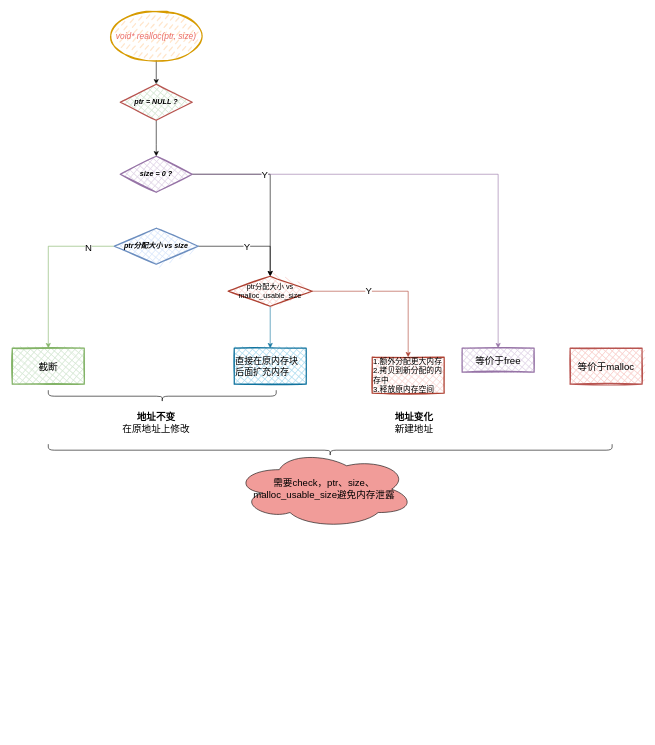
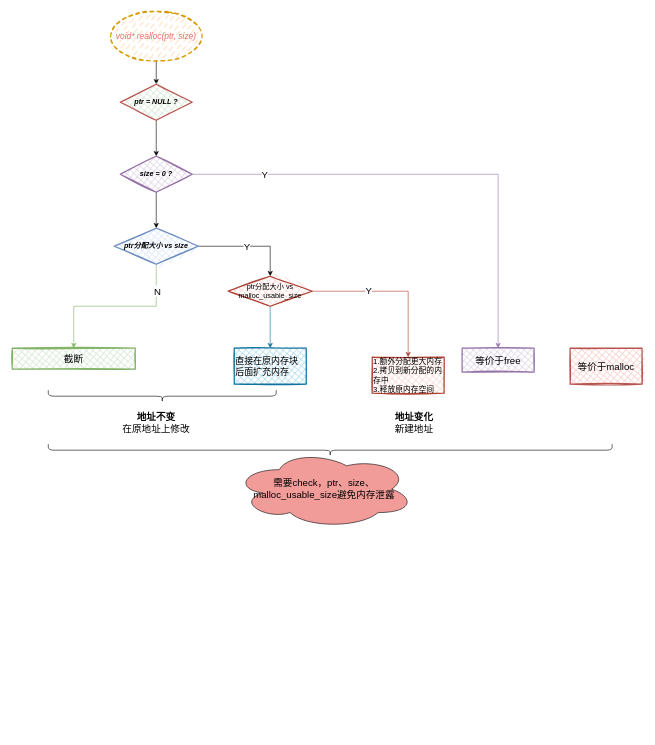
node "void* realloc(ptr, size)": style solid -> dashed
edge "size = 0 ?" -> "ptr分配大小 vs malloc_usable_size": now "size = 0 ?" -> "ptr分配大小 vs size"
node "截断": size 72x36 -> 123x21
